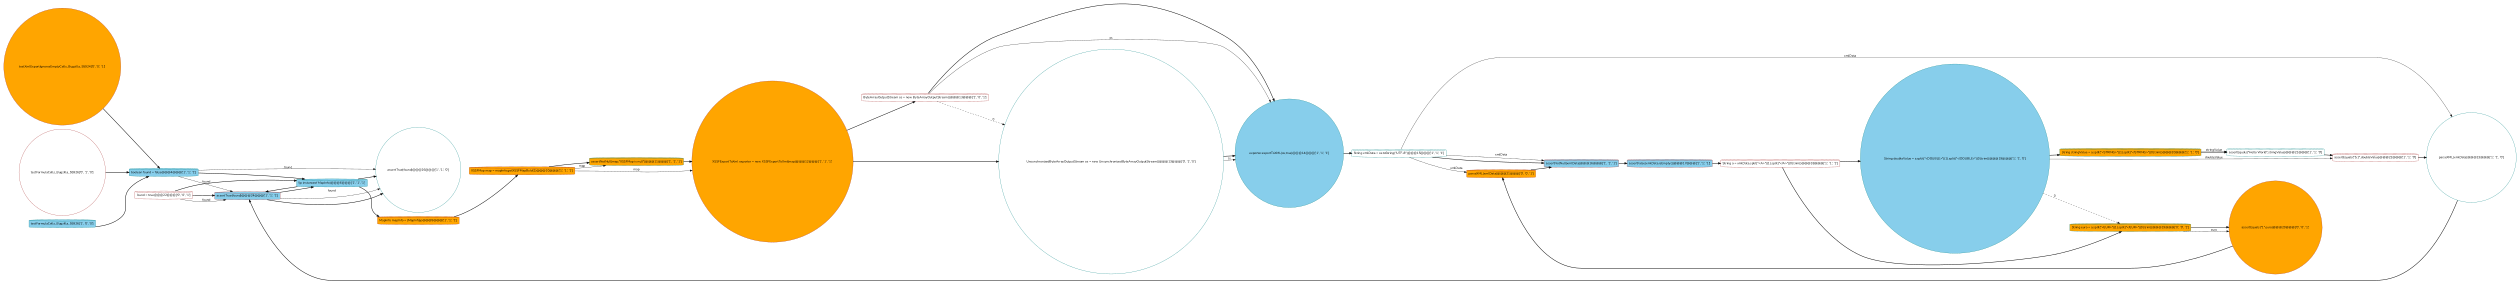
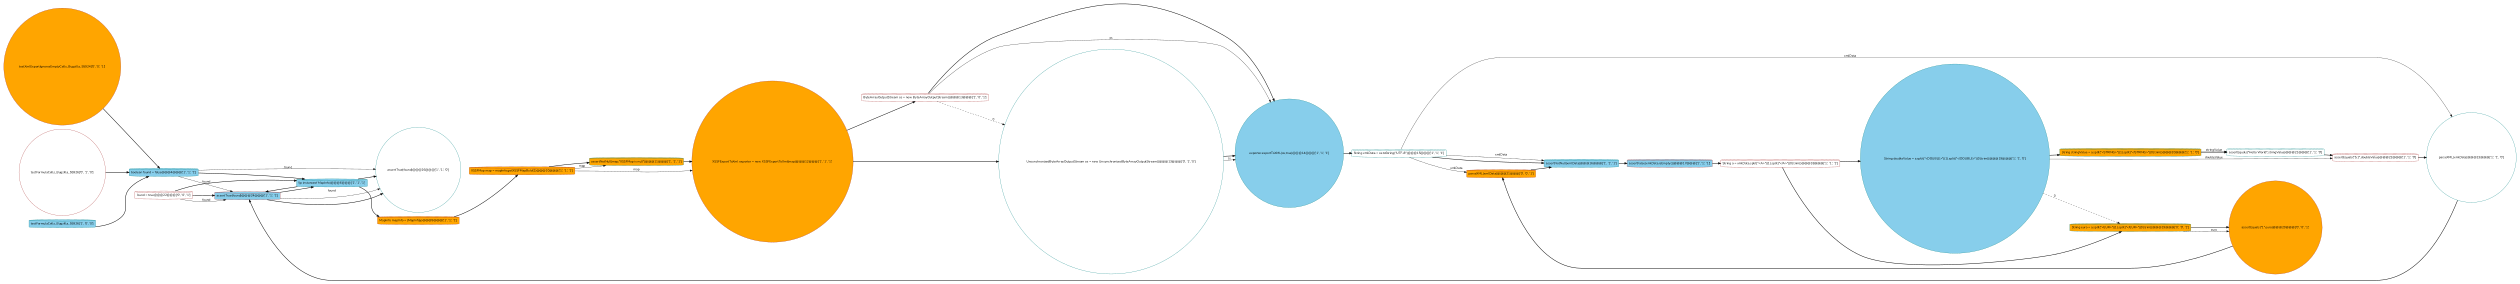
node "assertNotNull(xmlData)@@@16@@@['1', '1', '1']": color brown -> teal
